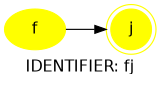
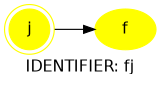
edge "f" -> "j": reversed
